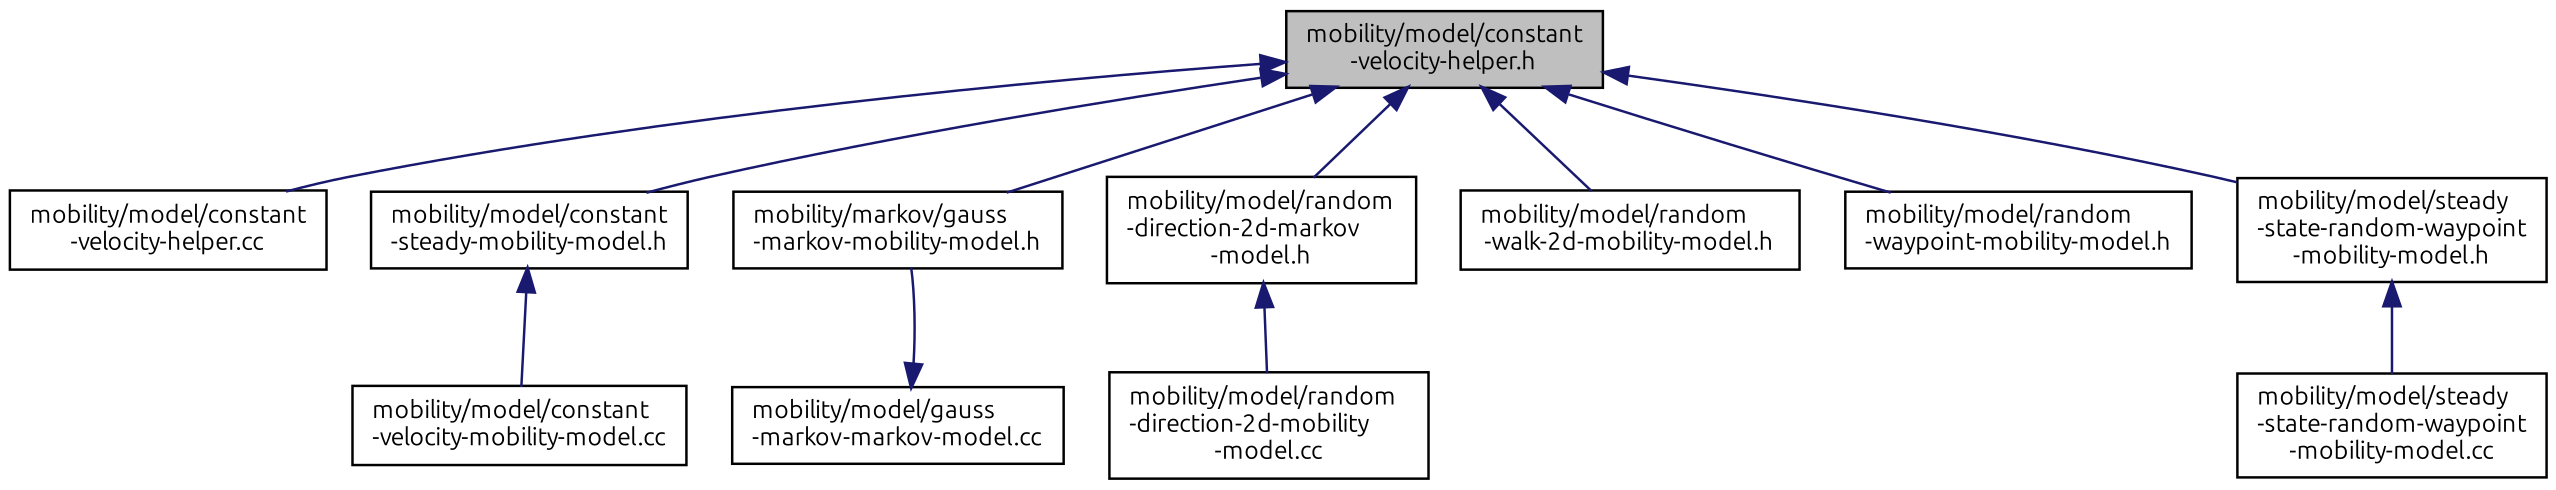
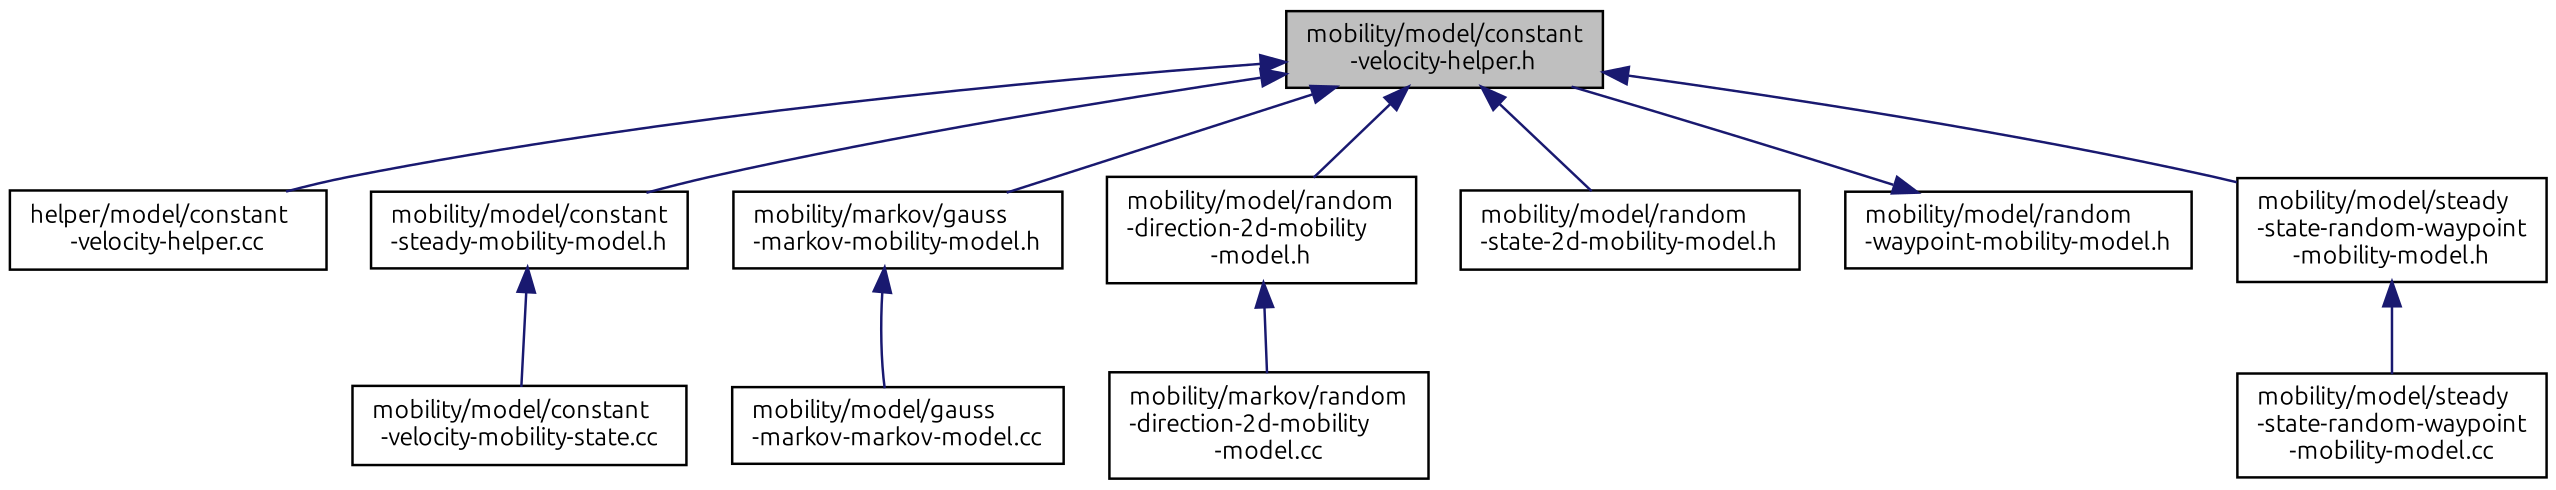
edge "mobility/model/random -waypoint-mobility-model.h" -> "mobility/model/constant -velocity-helper.h": reversed
node "mobility/model/constant -velocity-helper.cc": label "mobility/model/constant -velocity-helper.cc" -> "helper/model/constant -velocity-helper.cc"
node "mobility/model/random -direction-2d-markov -model.h": label "mobility/model/random -direction-2d-markov -model.h" -> "mobility/model/random -direction-2d-mobility -model.h"
node "mobility/model/random -walk-2d-mobility-model.h": label "mobility/model/random -walk-2d-mobility-model.h" -> "mobility/model/random -state-2d-mobility-model.h"
edge "mobility/markov/gauss -markov-mobility-model.h" -> "mobility/model/gauss -markov-markov-model.cc": reversed
node "mobility/model/constant -velocity-mobility-model.cc": label "mobility/model/constant -velocity-mobility-model.cc" -> "mobility/model/constant -velocity-mobility-state.cc"
node "mobility/model/random -direction-2d-mobility -model.cc": label "mobility/model/random -direction-2d-mobility -model.cc" -> "mobility/markov/random -direction-2d-mobility -model.cc"
